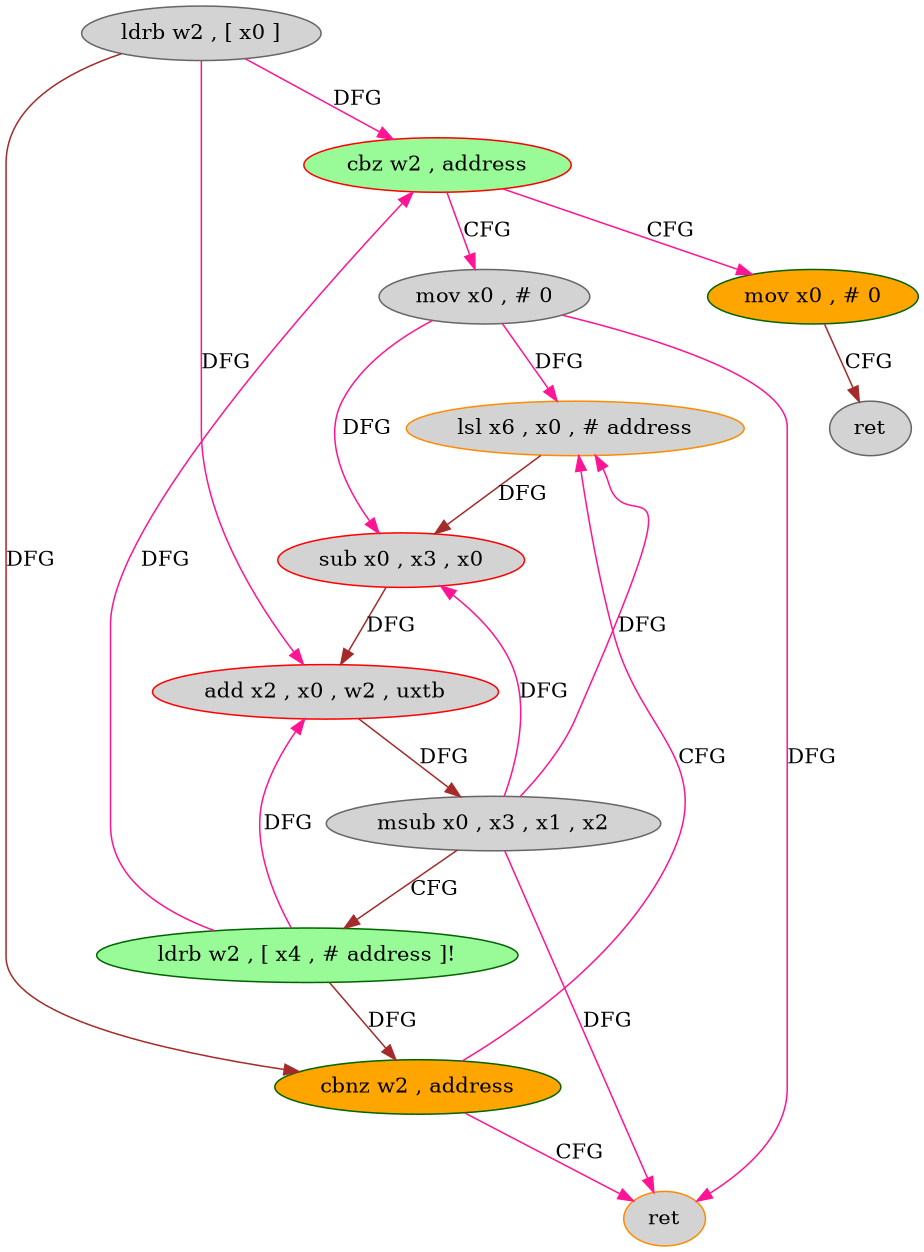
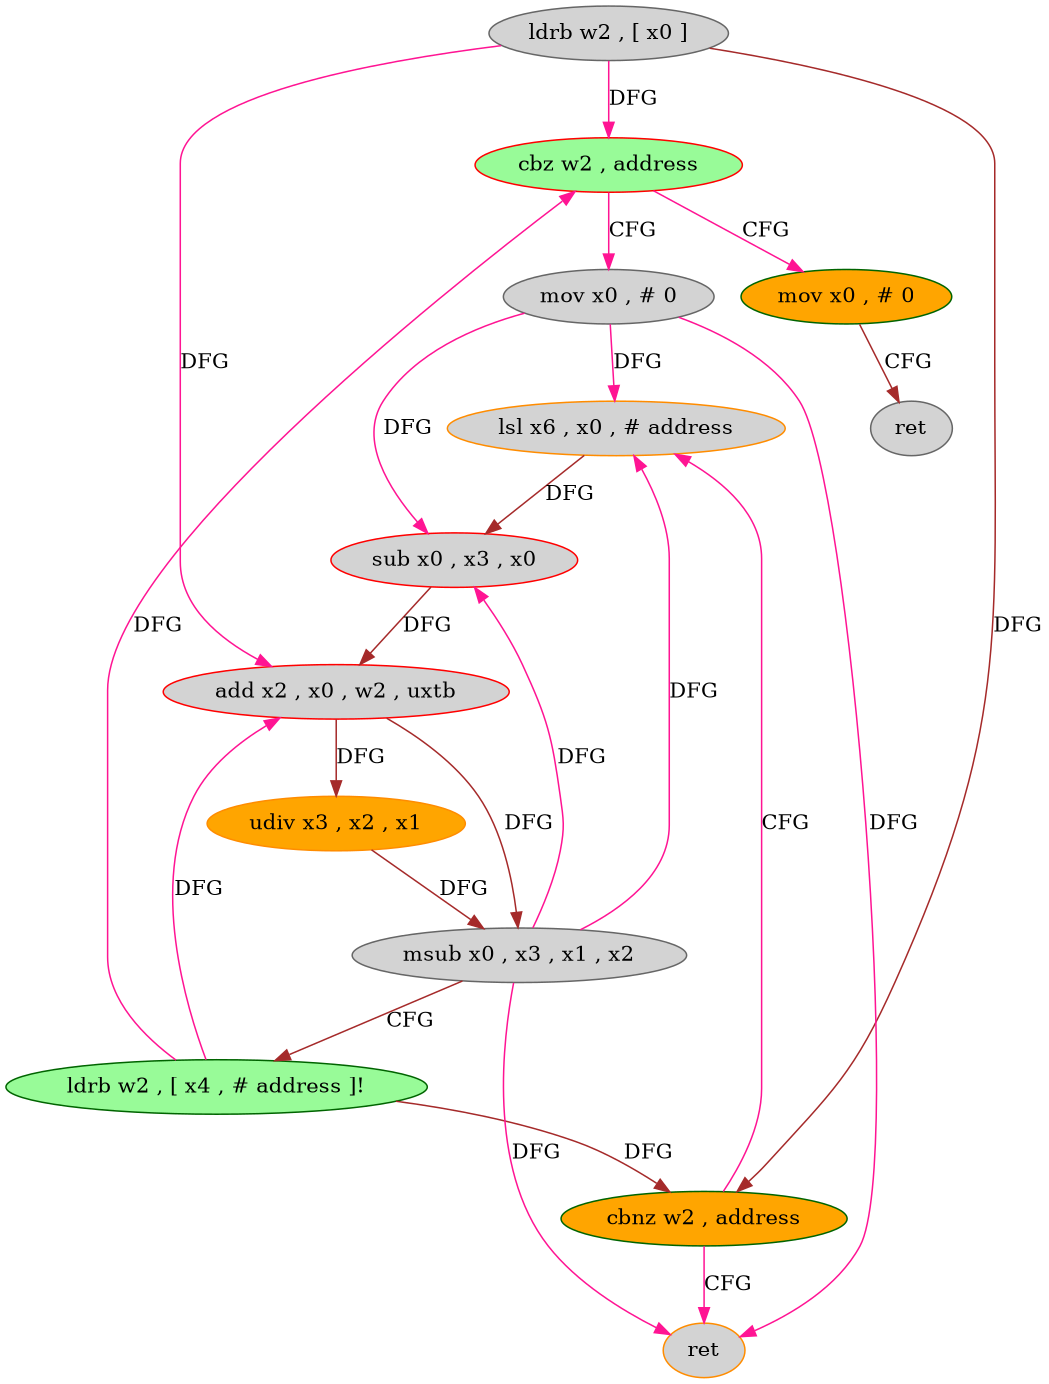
node "udiv x3 , x2 , x1": added
